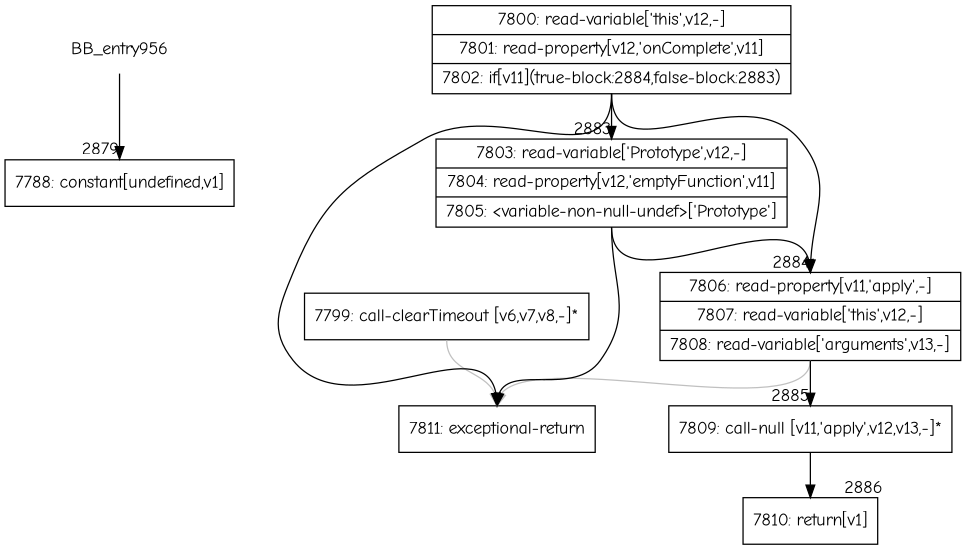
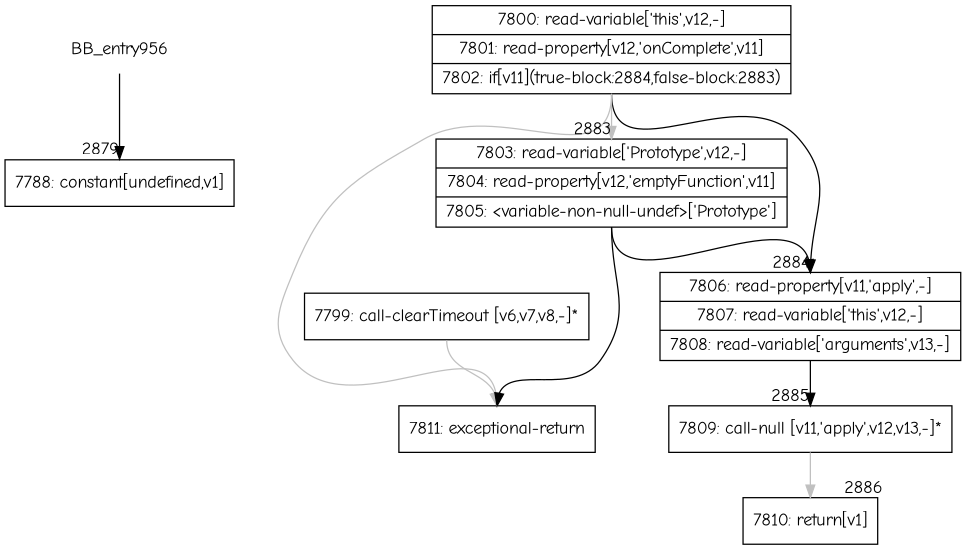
edge "7800: read-variable['this',v12,-]" -> "7803: read-variable['Prototype',v12,-]": color black -> gray
edge "7800: read-variable['this',v12,-]" -> "7811: exceptional-return": color black -> gray
edge "7806: read-property[v11,'apply',-]" -> "7811: exceptional-return": removed
edge "7809: call-null [v11,'apply',v12,v13,-]*" -> "7810: return[v1]": color black -> gray
